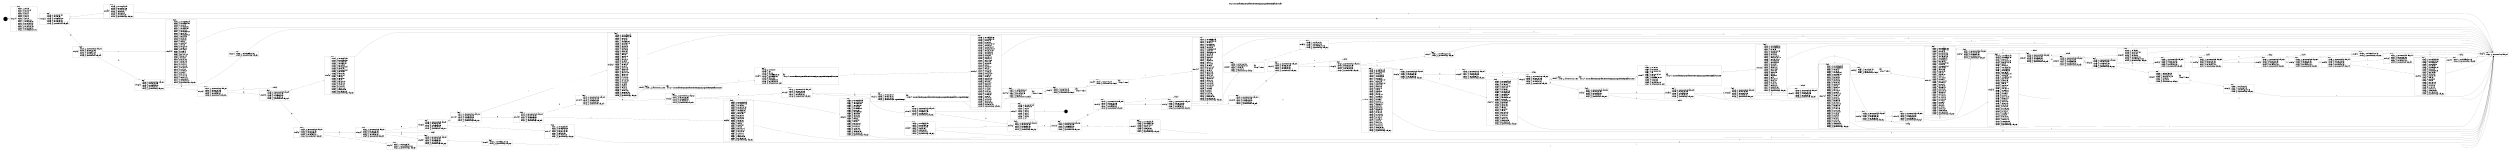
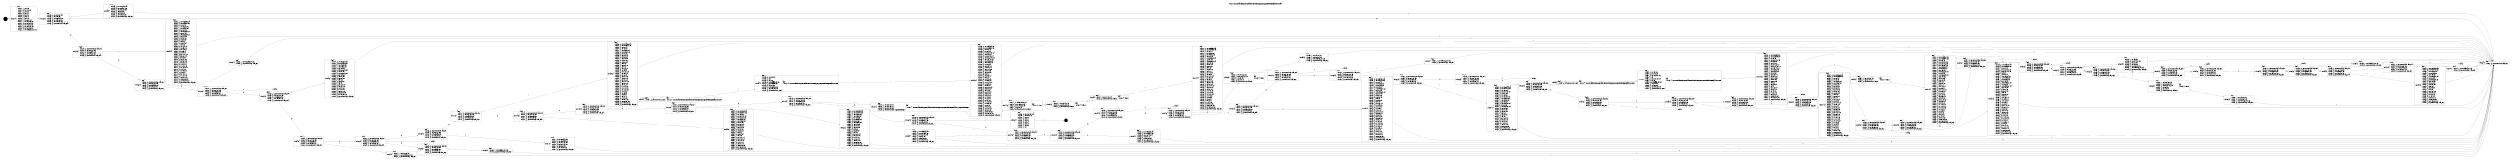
node "0x402560": removed
